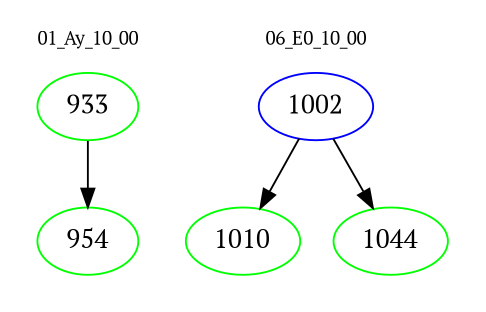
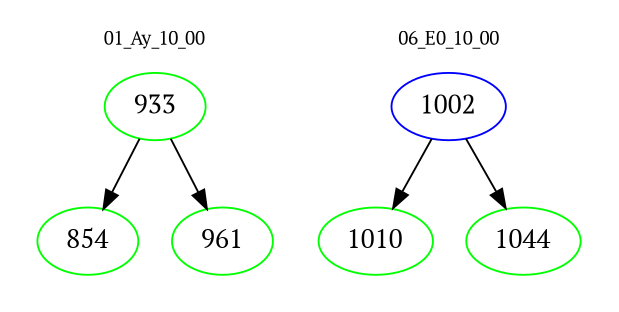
node "954": label "954" -> "854"
node "961": added
